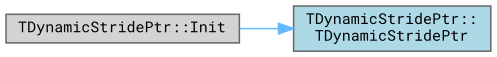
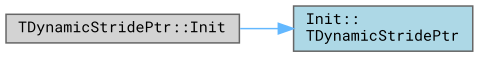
node "TDynamicStridePtr:: TDynamicStridePtr": label "TDynamicStridePtr:: TDynamicStridePtr" -> "Init:: TDynamicStridePtr"
